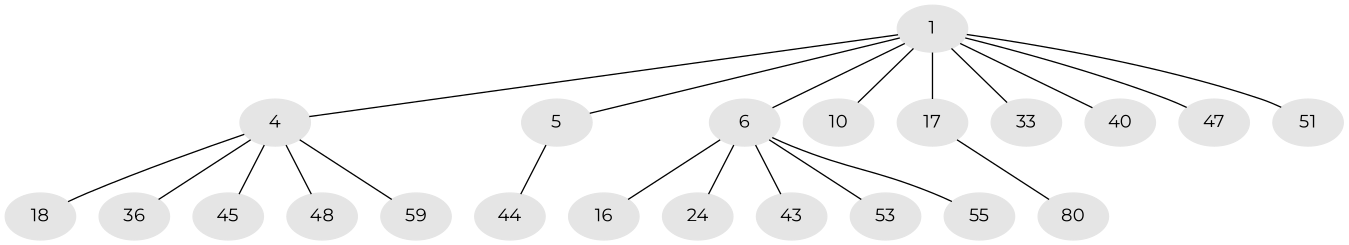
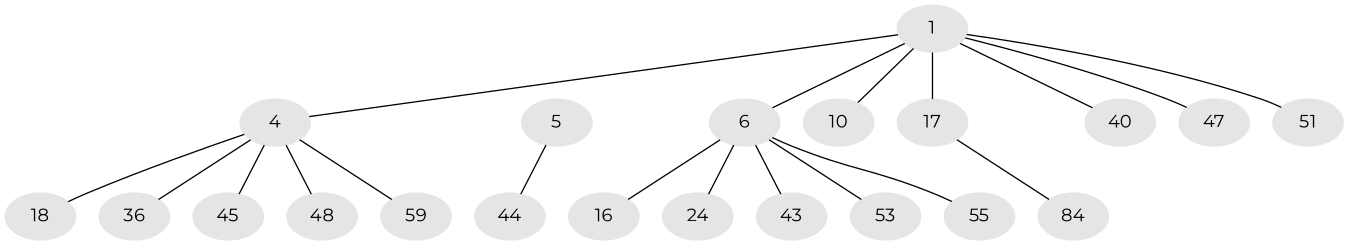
edge "1" -- "5": removed
node "33": removed
node "80": label "80" -> "84"
